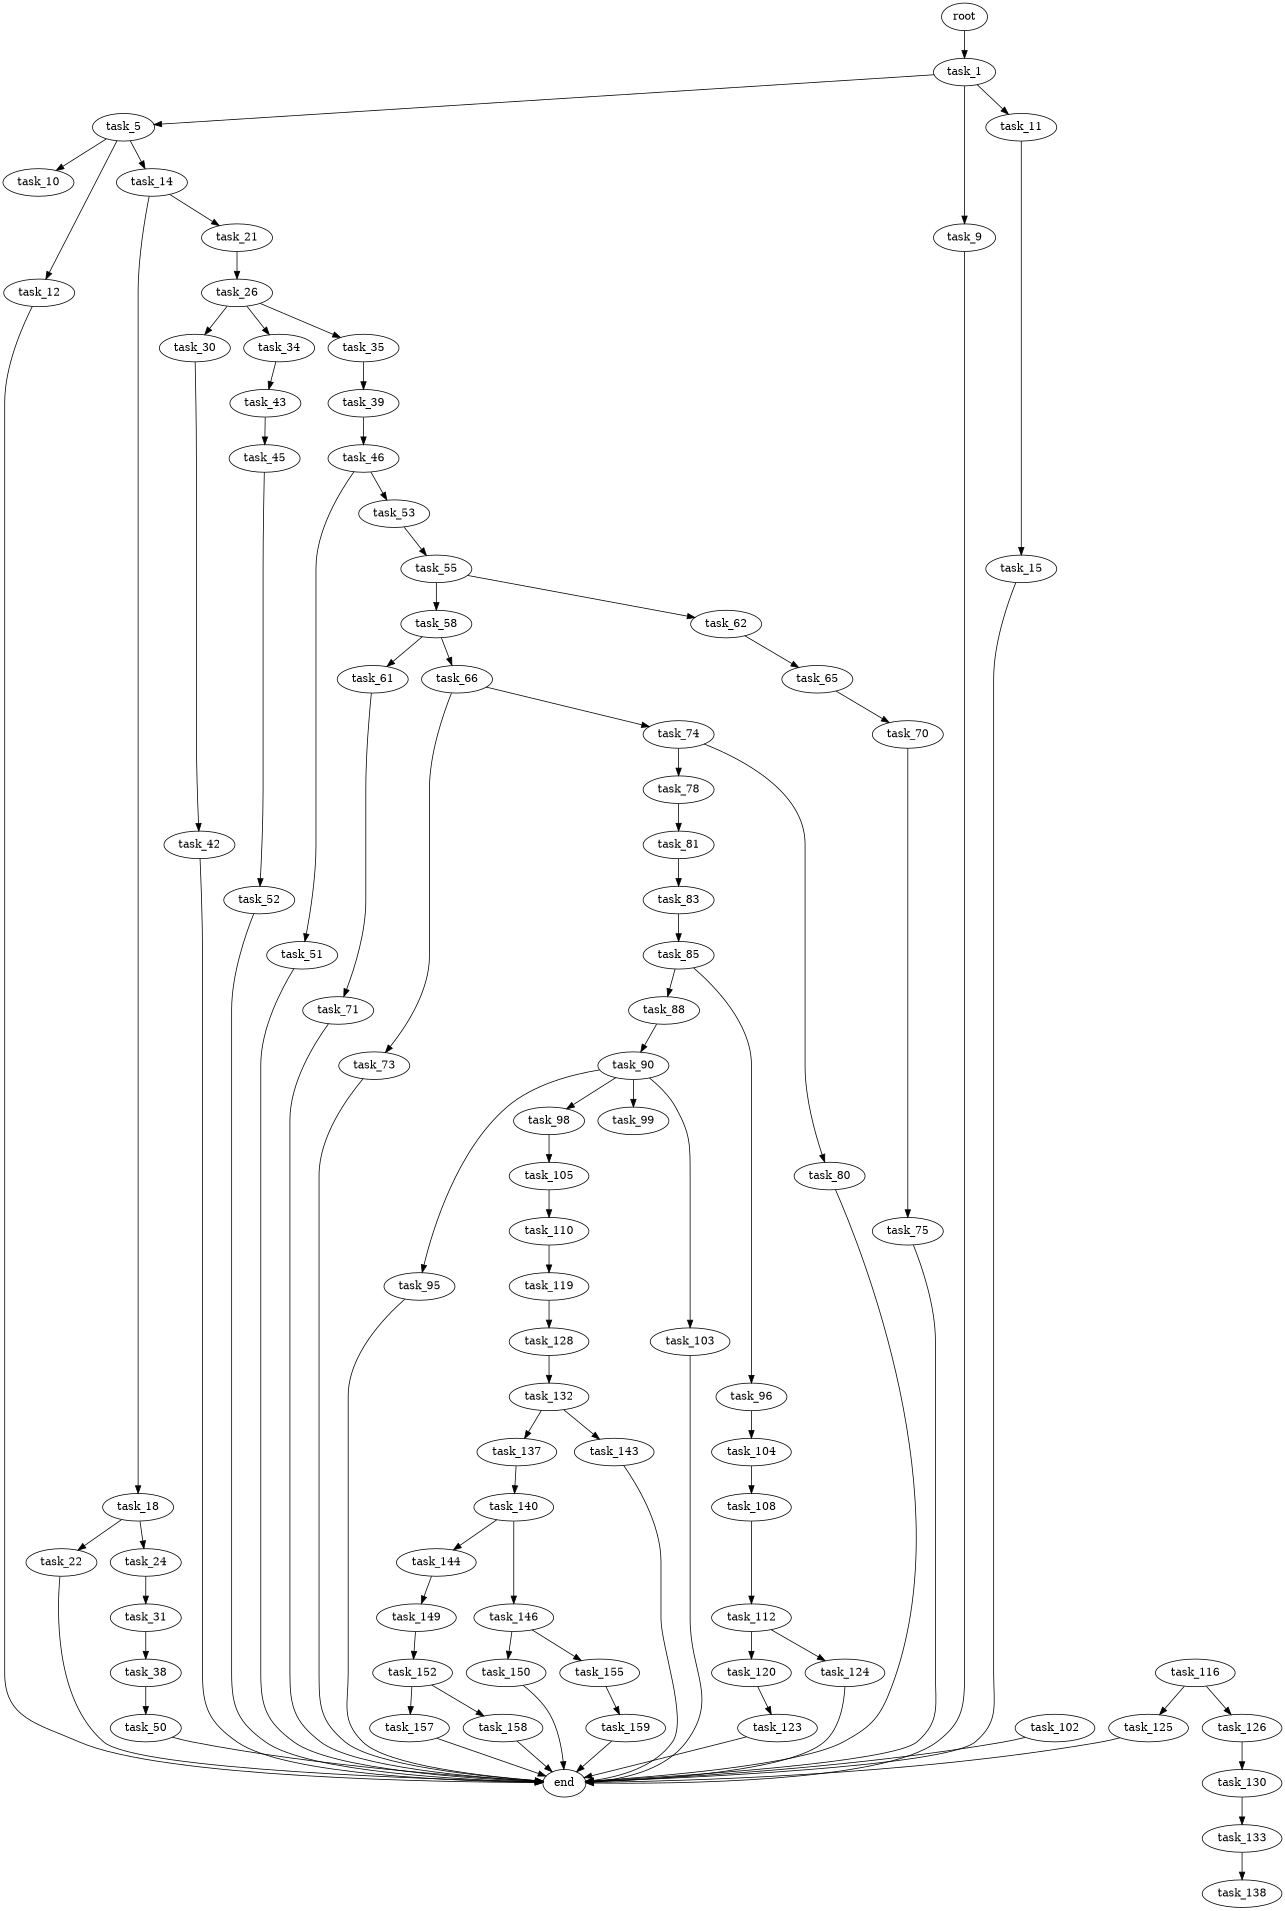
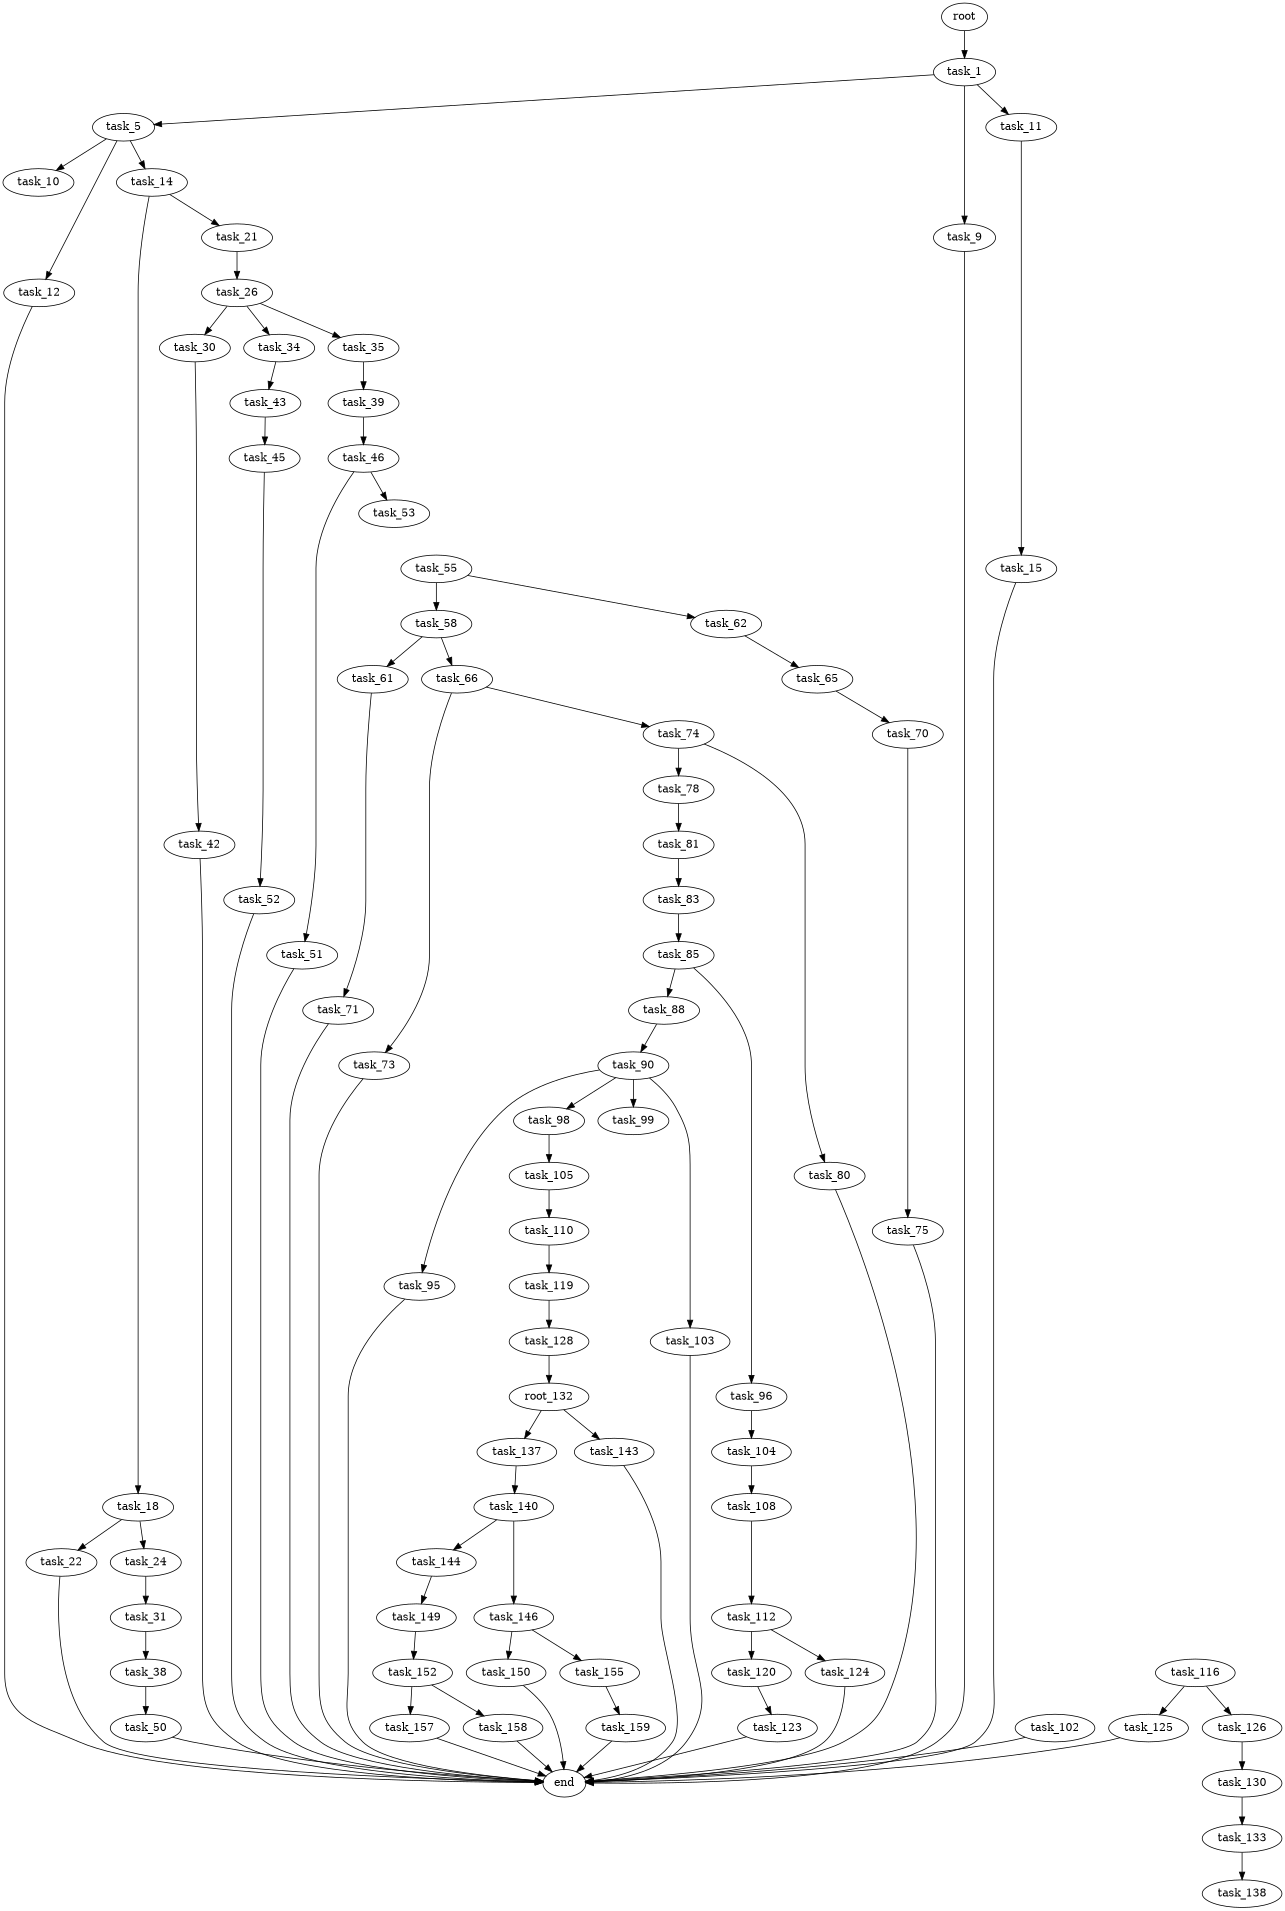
edge "task_53" -> "task_55": removed
node "task_132": label "task_132" -> "root_132"
